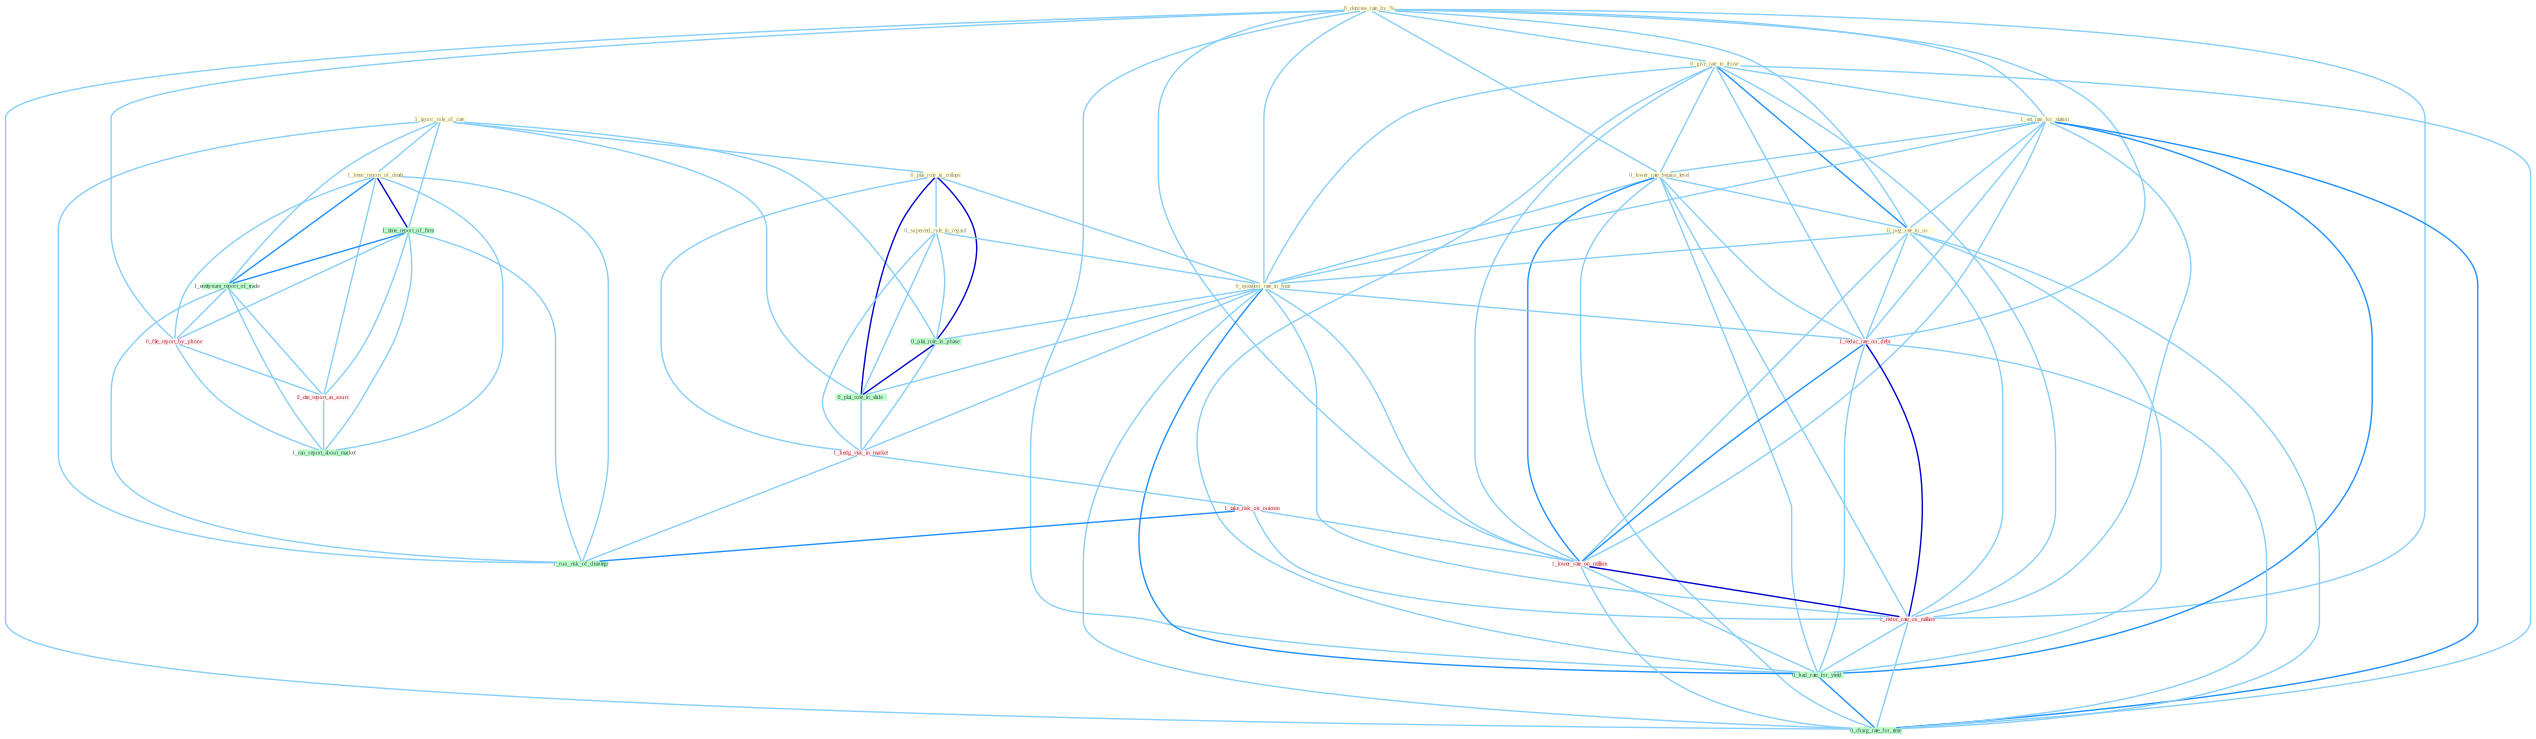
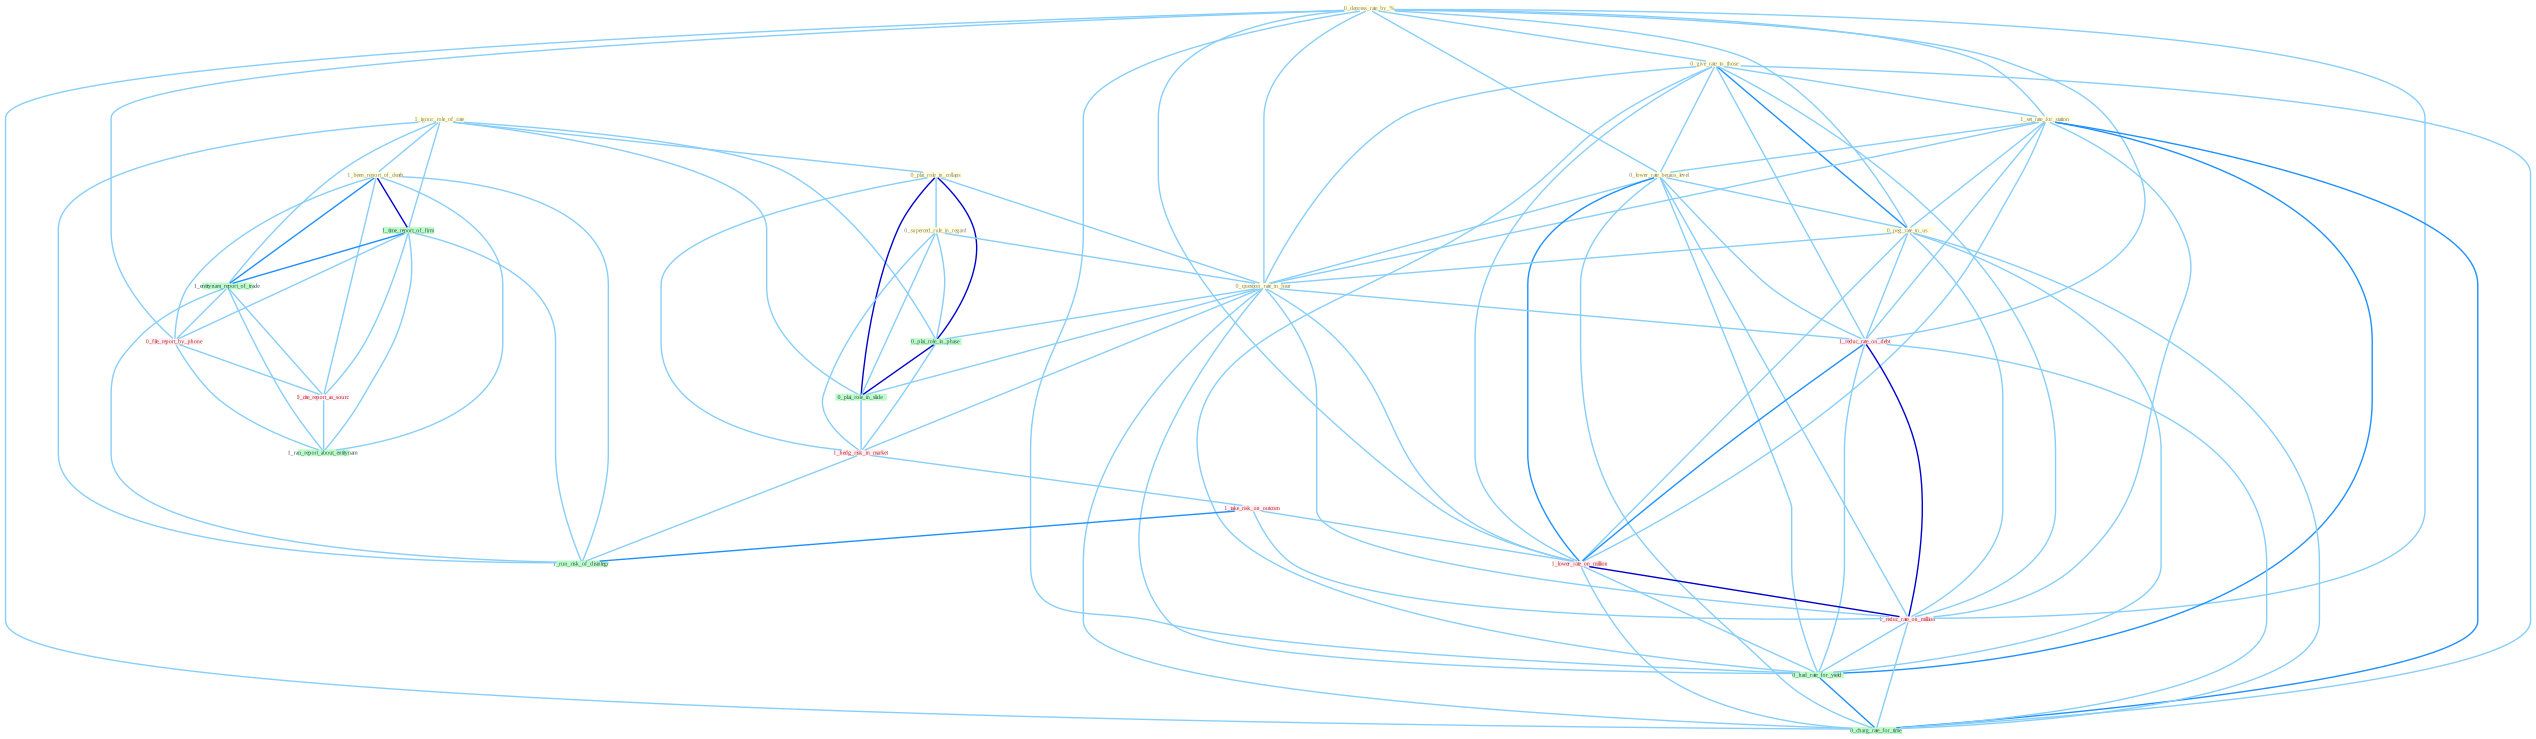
node "1_ran_report_about_market": label "1_ran_report_about_market" -> "1_ran_report_about_entitynam"
edge "0_question_rate_in_hear" -- "0_had_rate_for_yield": color #1e90ff -> #87cefa
